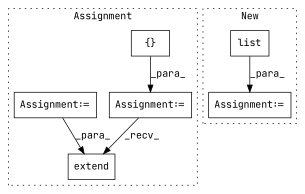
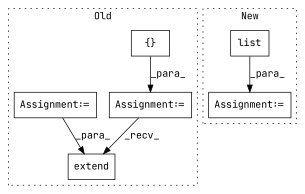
cluster "Assignment": label "Assignment" -> "Old"
